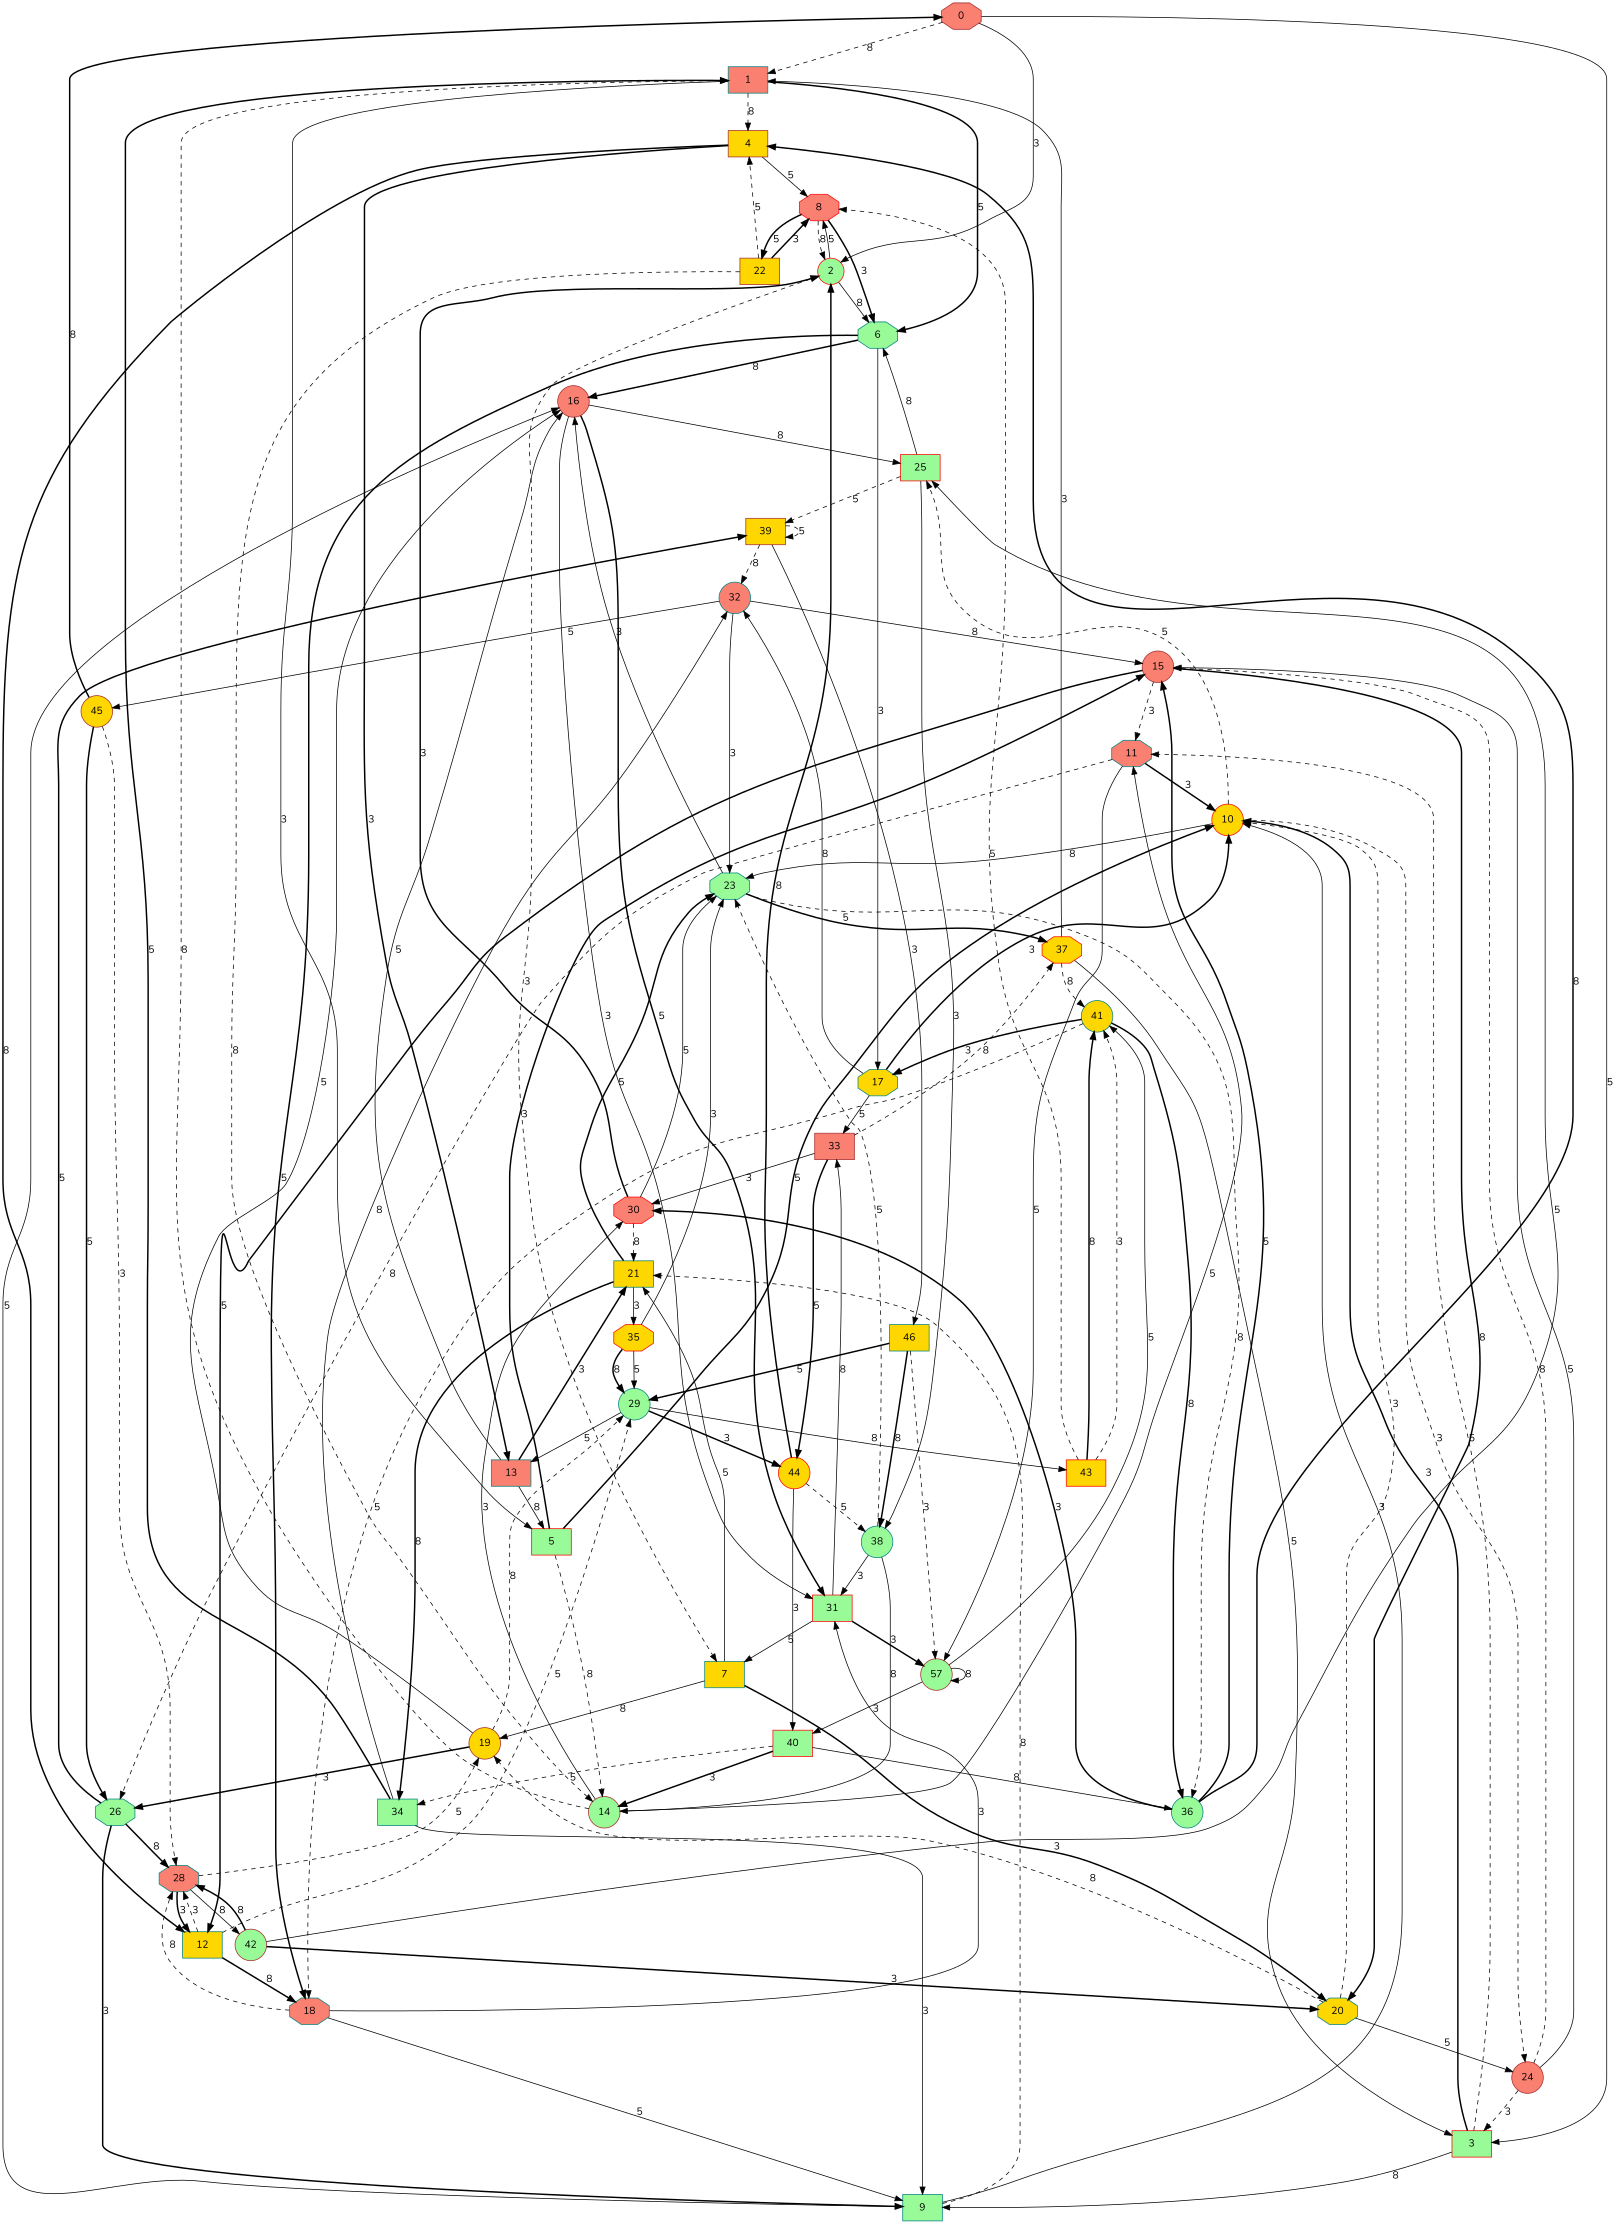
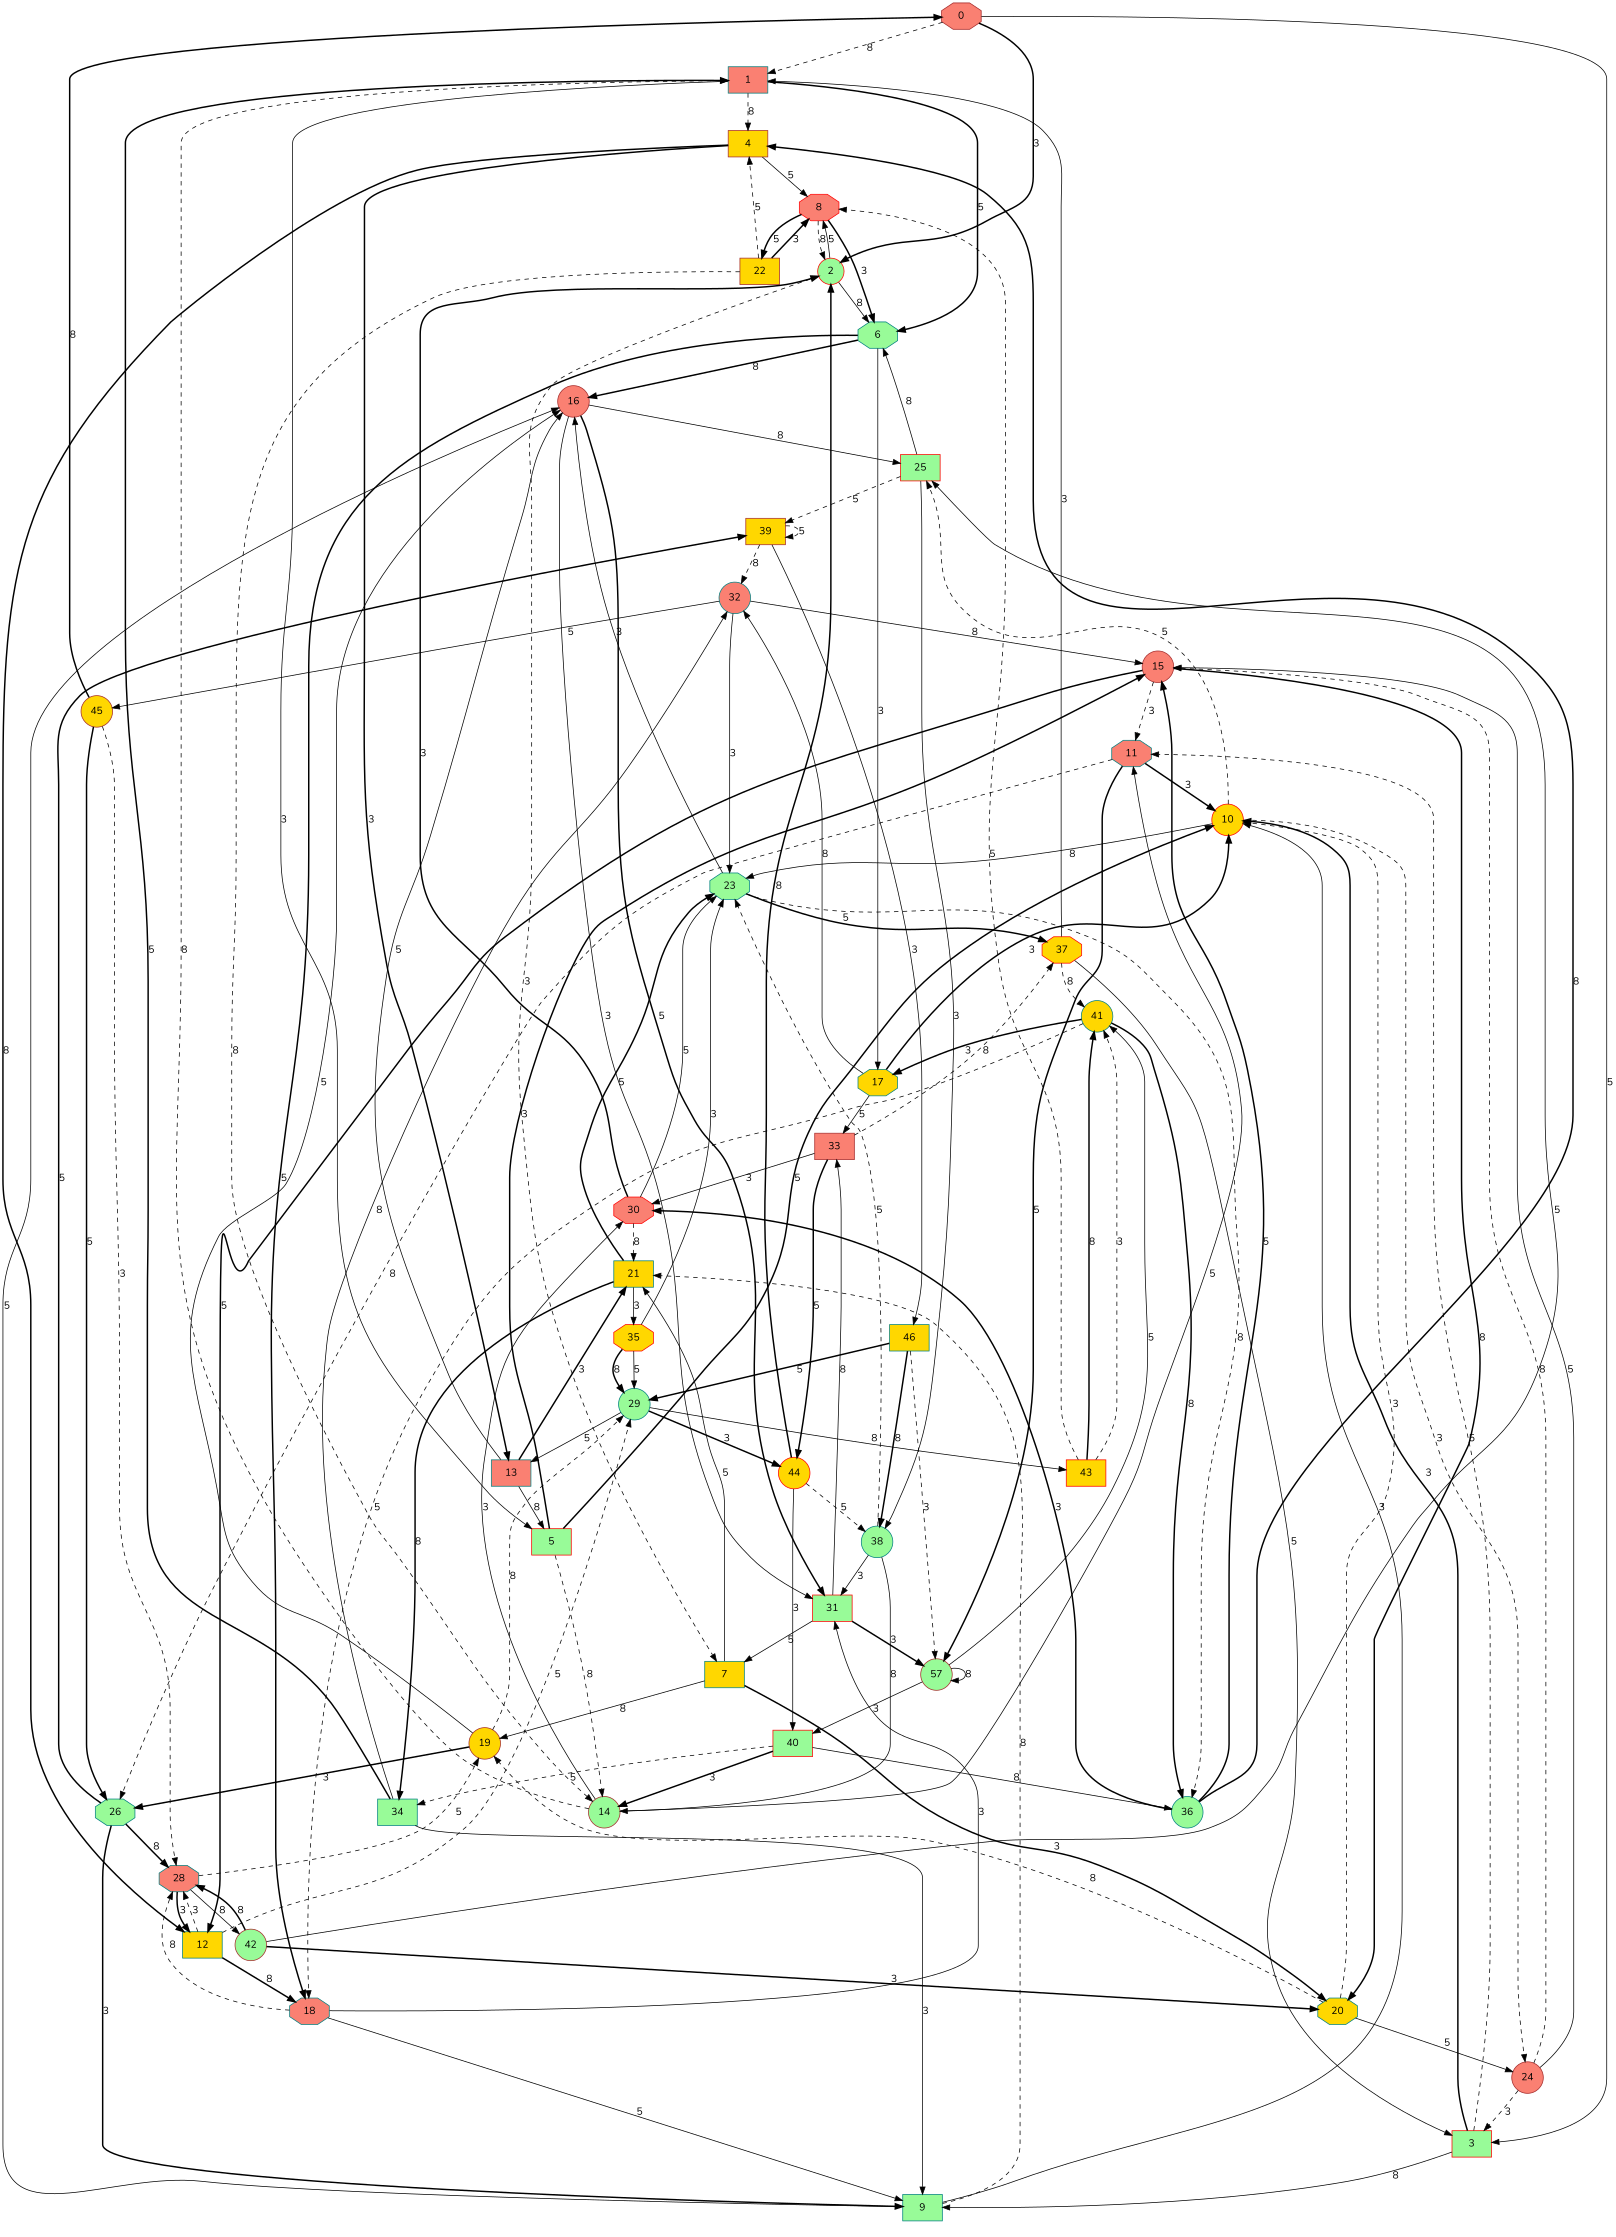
edge "0" -> "2": style solid -> bold
edge "11" -> "57": style solid -> bold
